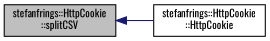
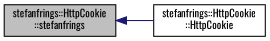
node "stefanfrings::HttpCookie ::splitCSV": label "stefanfrings::HttpCookie ::splitCSV" -> "stefanfrings::HttpCookie ::stefanfrings"
